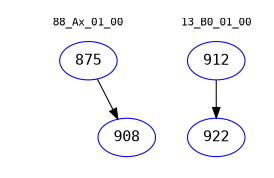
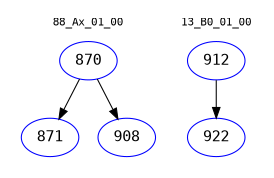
node "875": label "875" -> "870"
node "871": added
